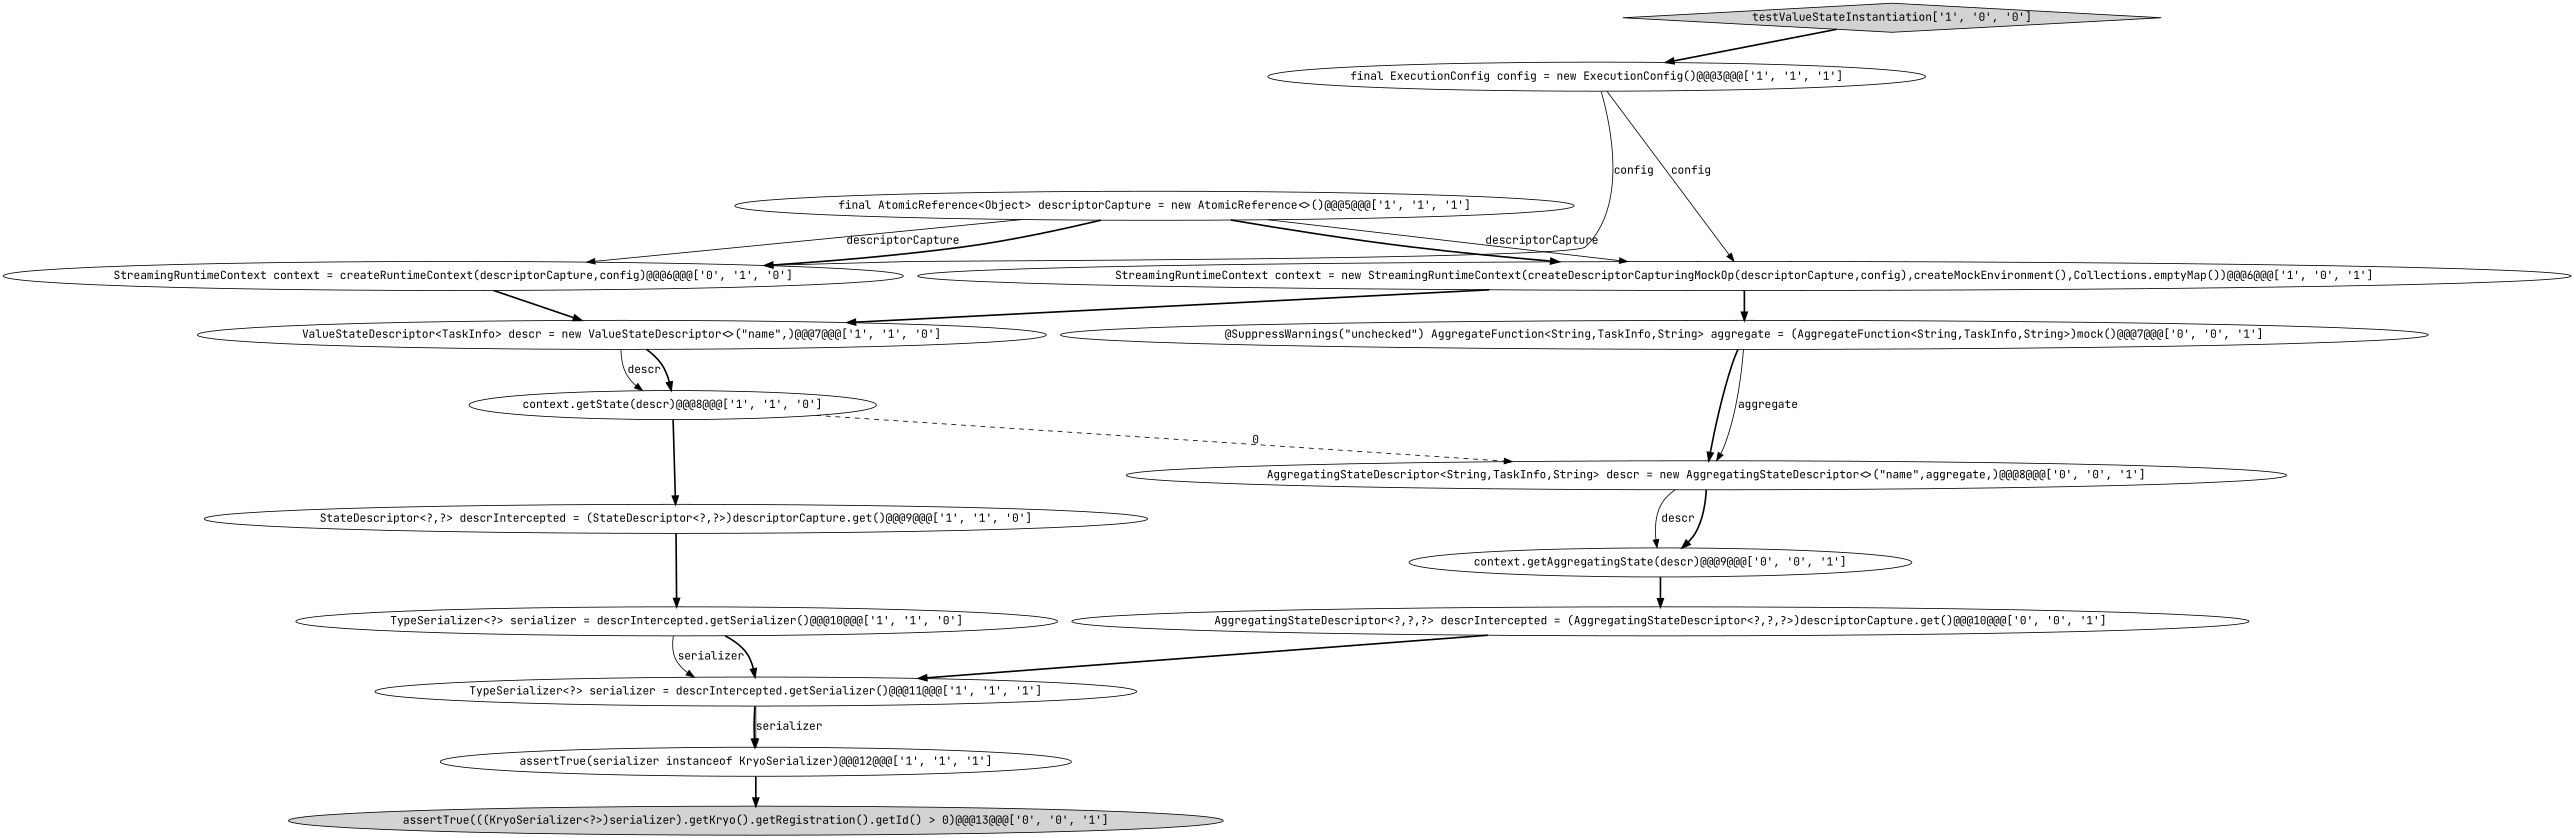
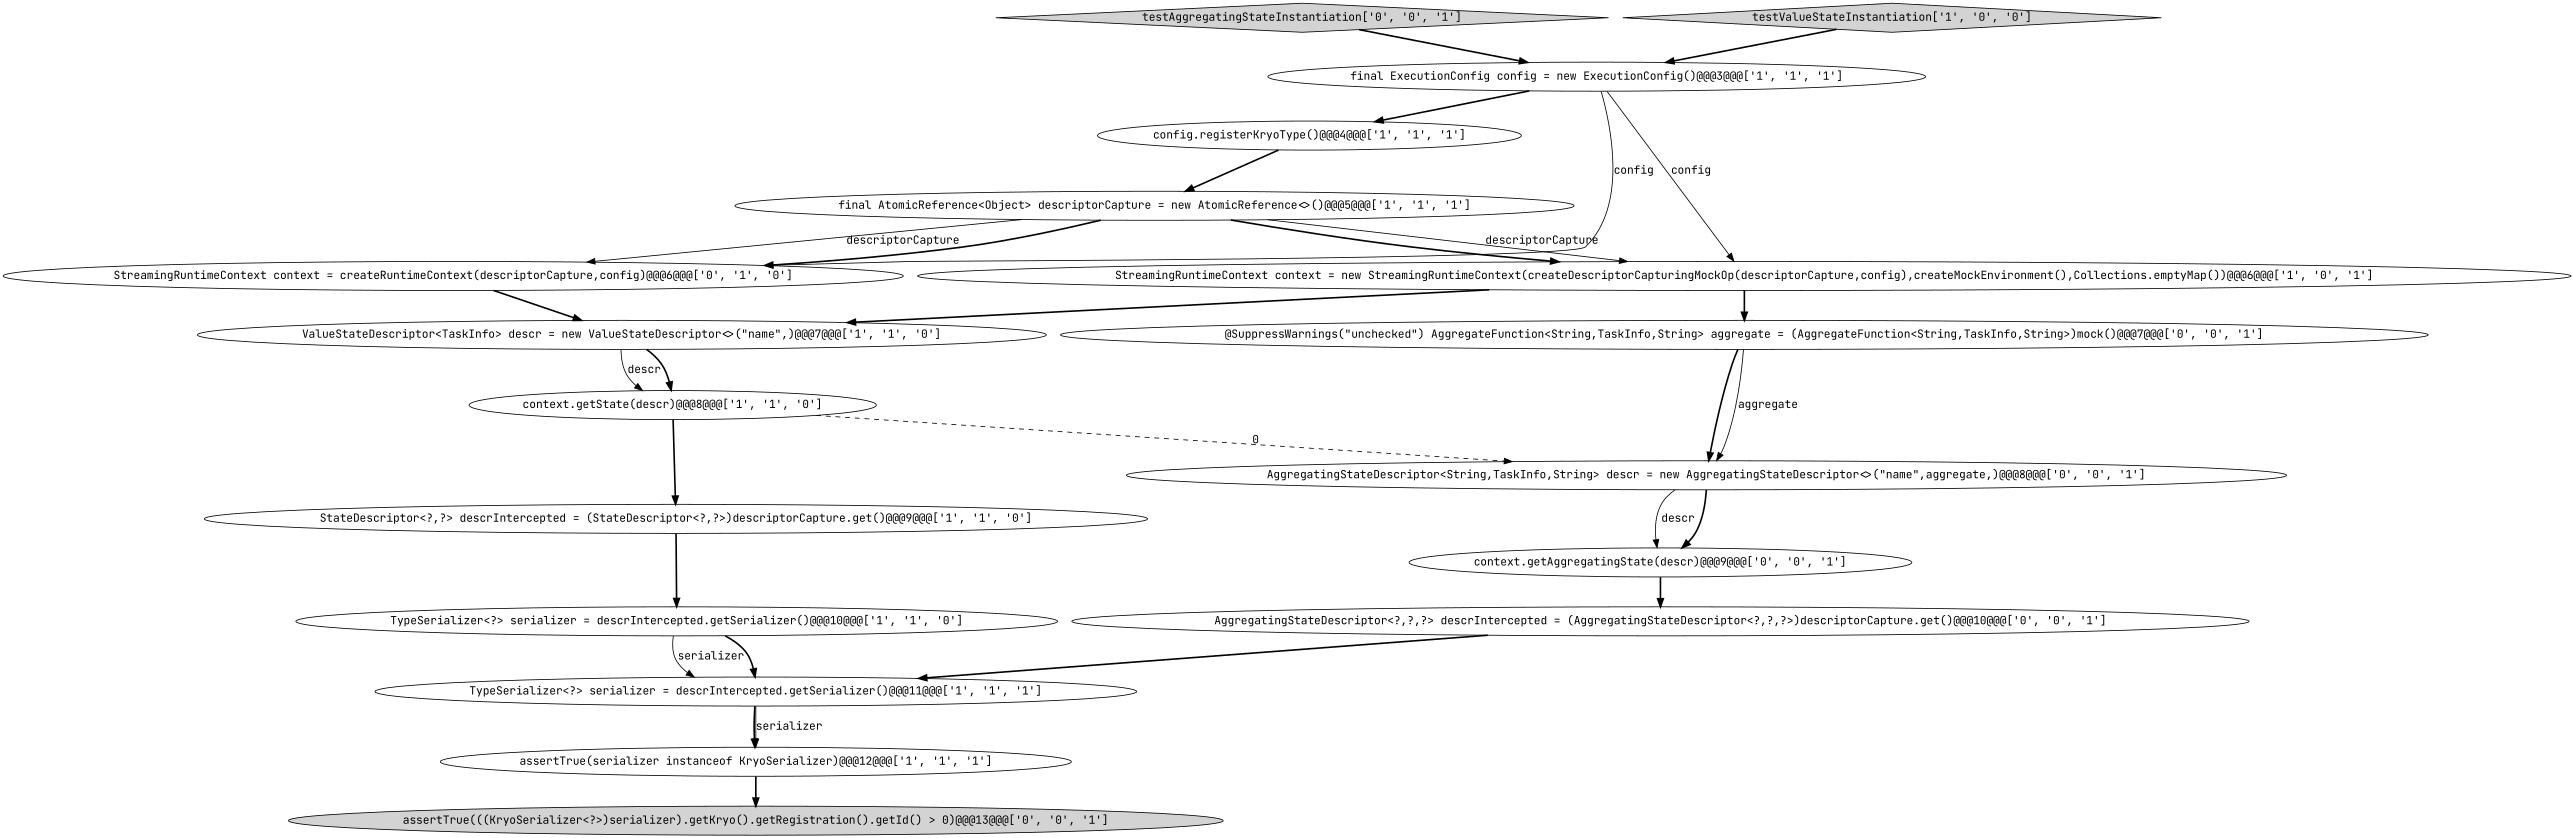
node "testAggregatingStateInstantiation['0', '0', '1']": added
node "config.registerKryoType()@@@4@@@['1', '1', '1']": added
